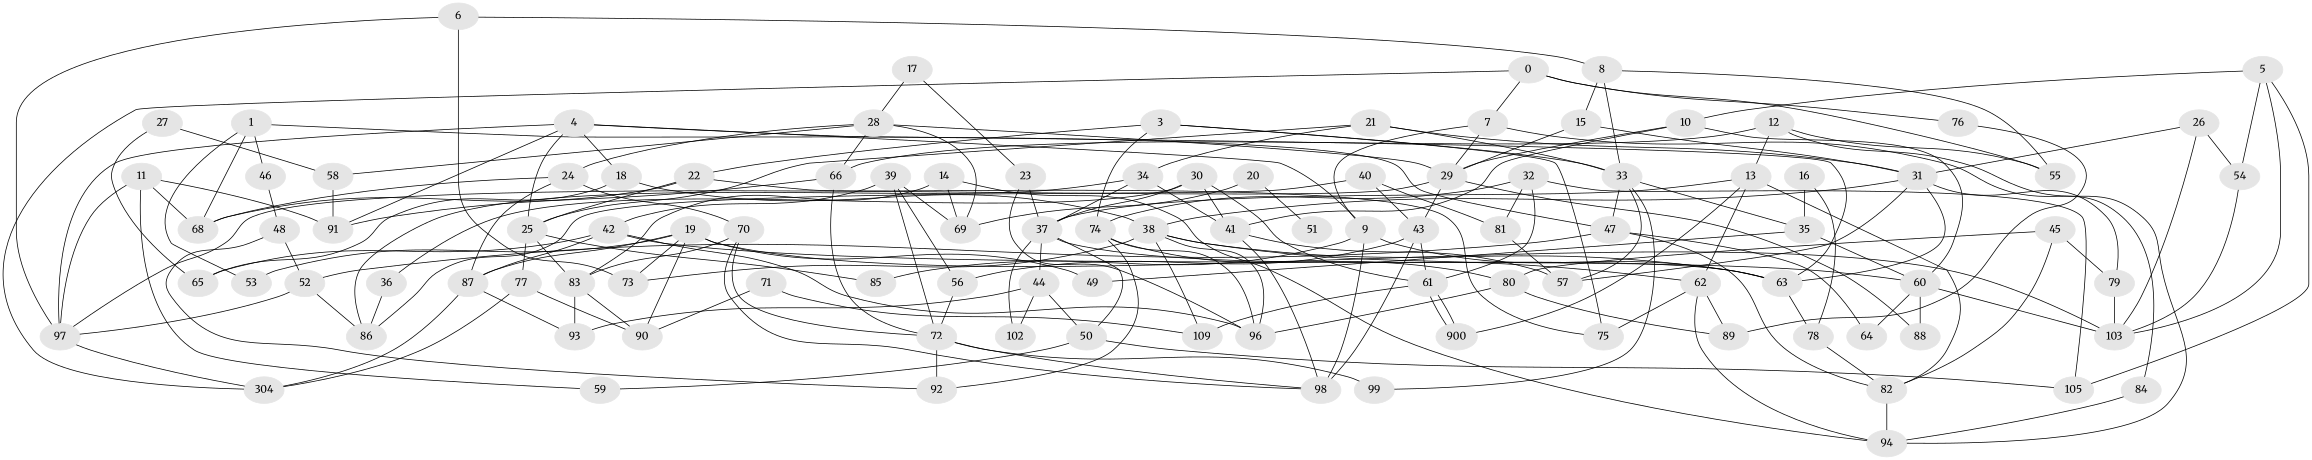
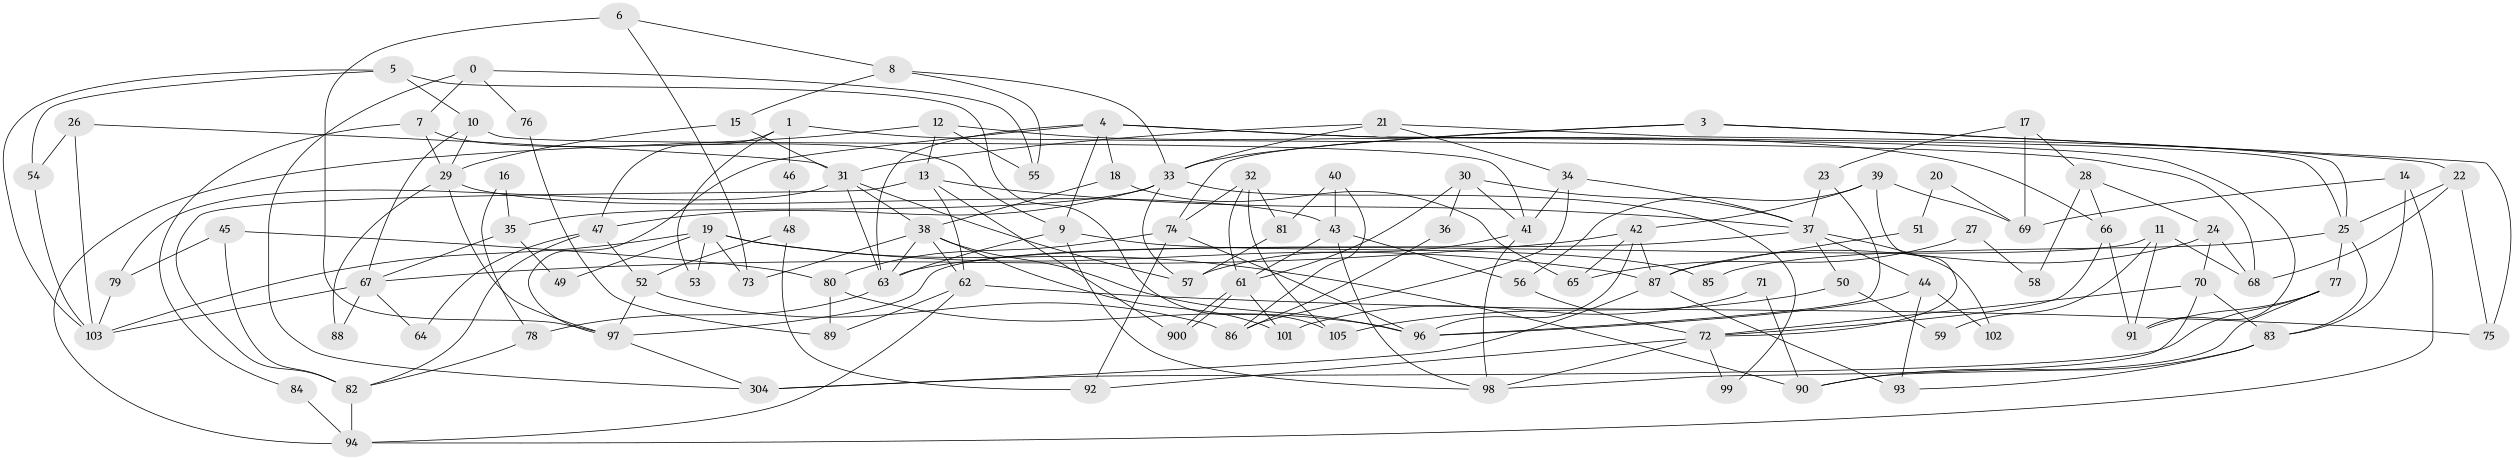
edge "28" -- "29": removed
edge "28" -- "69": now "17" -- "69"
edge "58" -- "91": now "77" -- "91"
edge "51" -- "87": added
node "60": label "60" -> "67"
edge "44" -- "50": now "44" -- "96"
node "109": label "109" -> "101"
